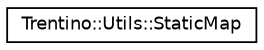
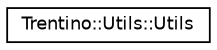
node "Trentino::Utils::StaticMap": label "Trentino::Utils::StaticMap" -> "Trentino::Utils::Utils"
